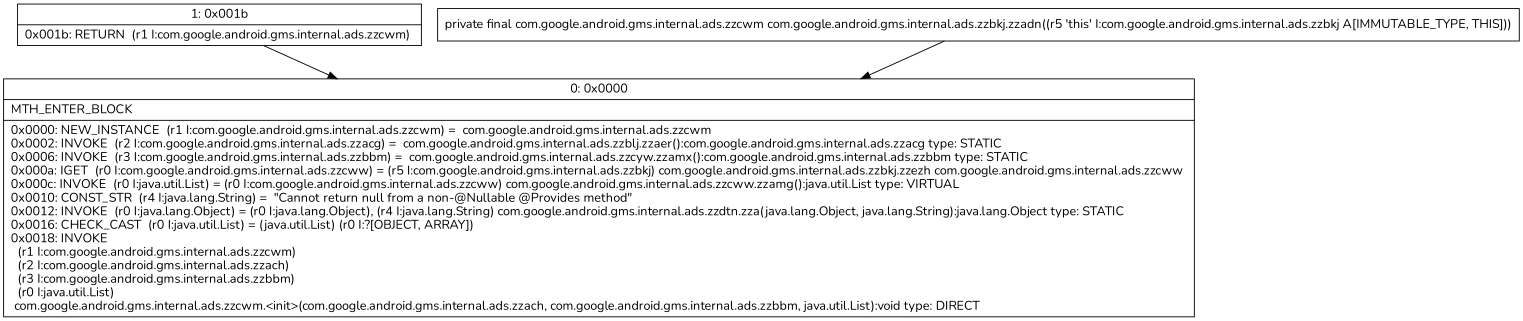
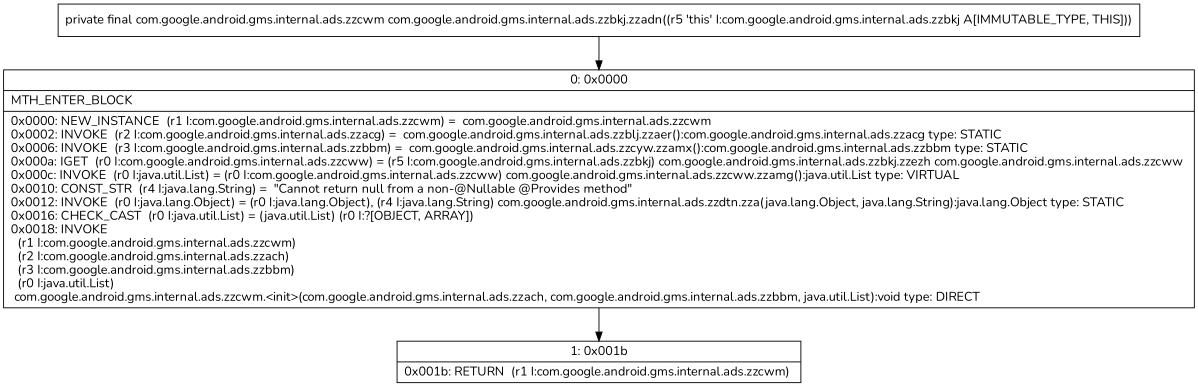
edge "1: 0x001b" -> "0: 0x0000": reversed
